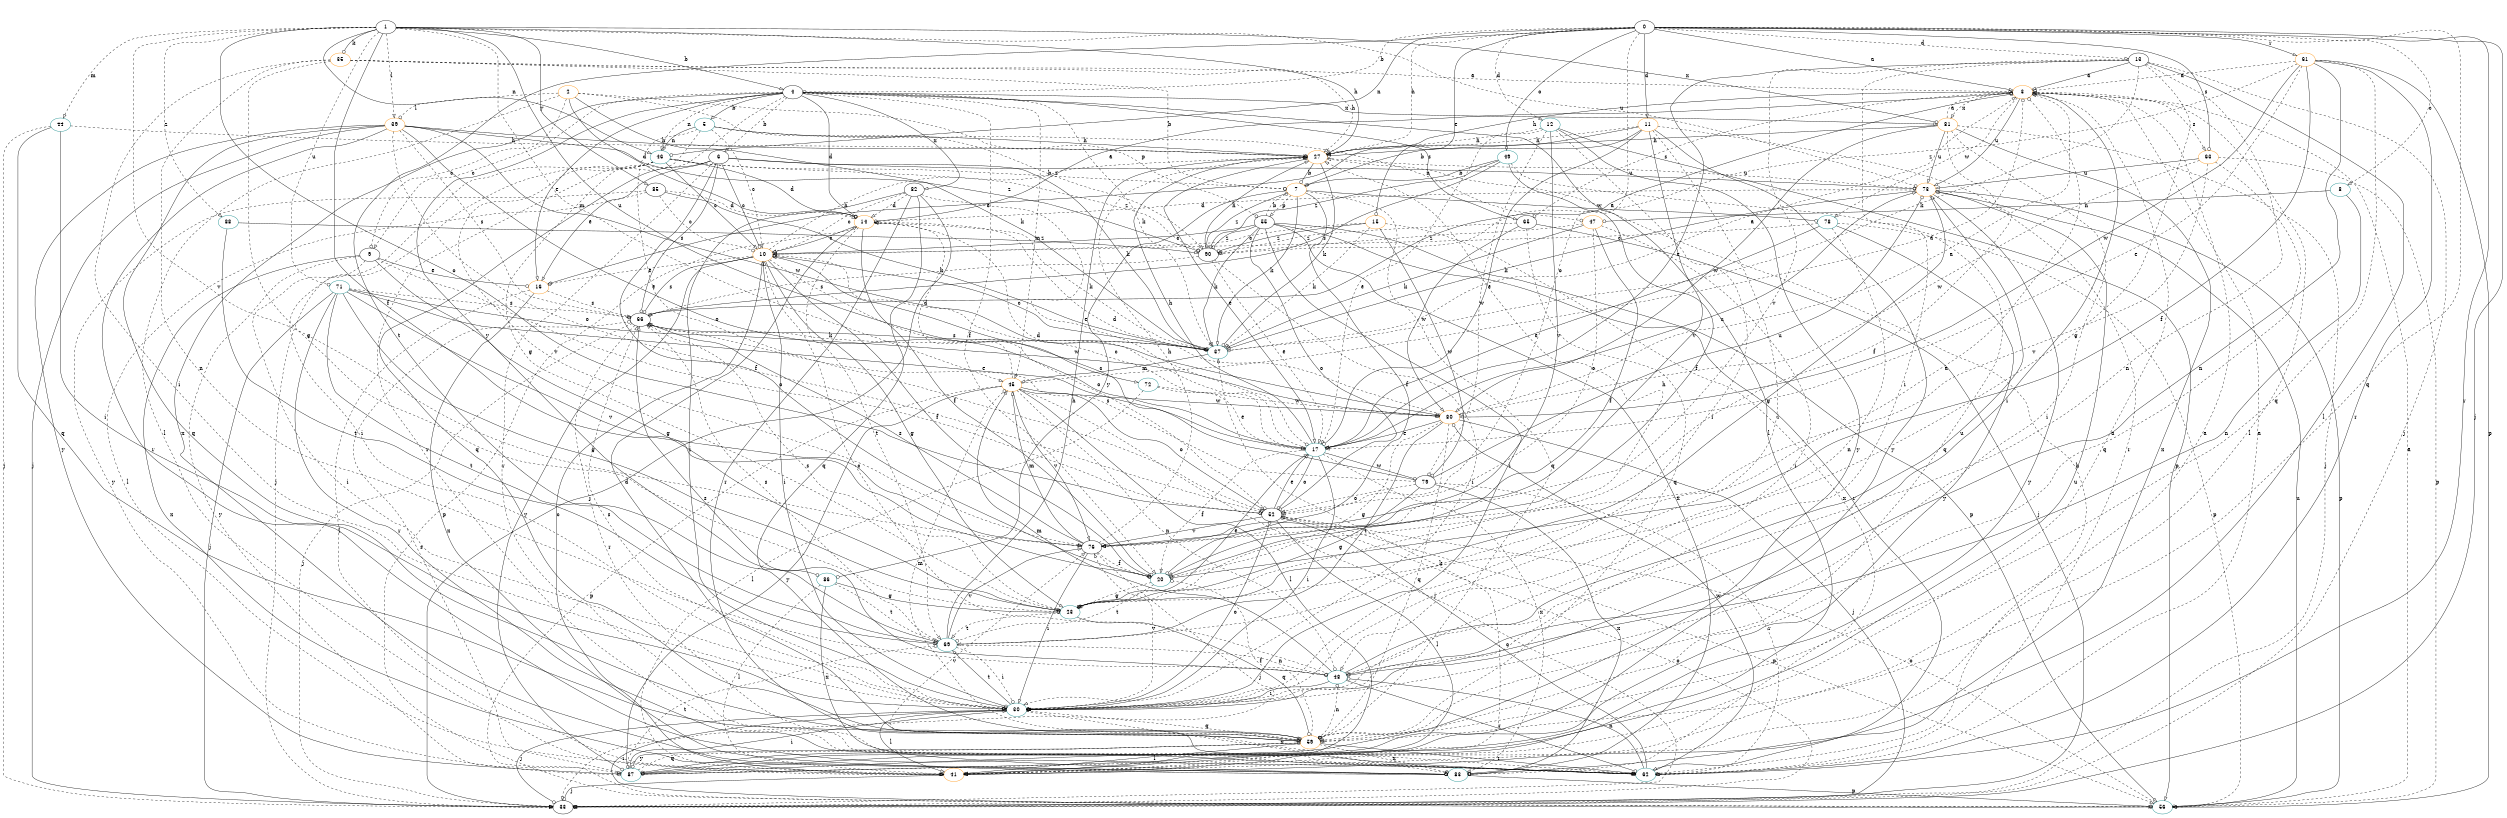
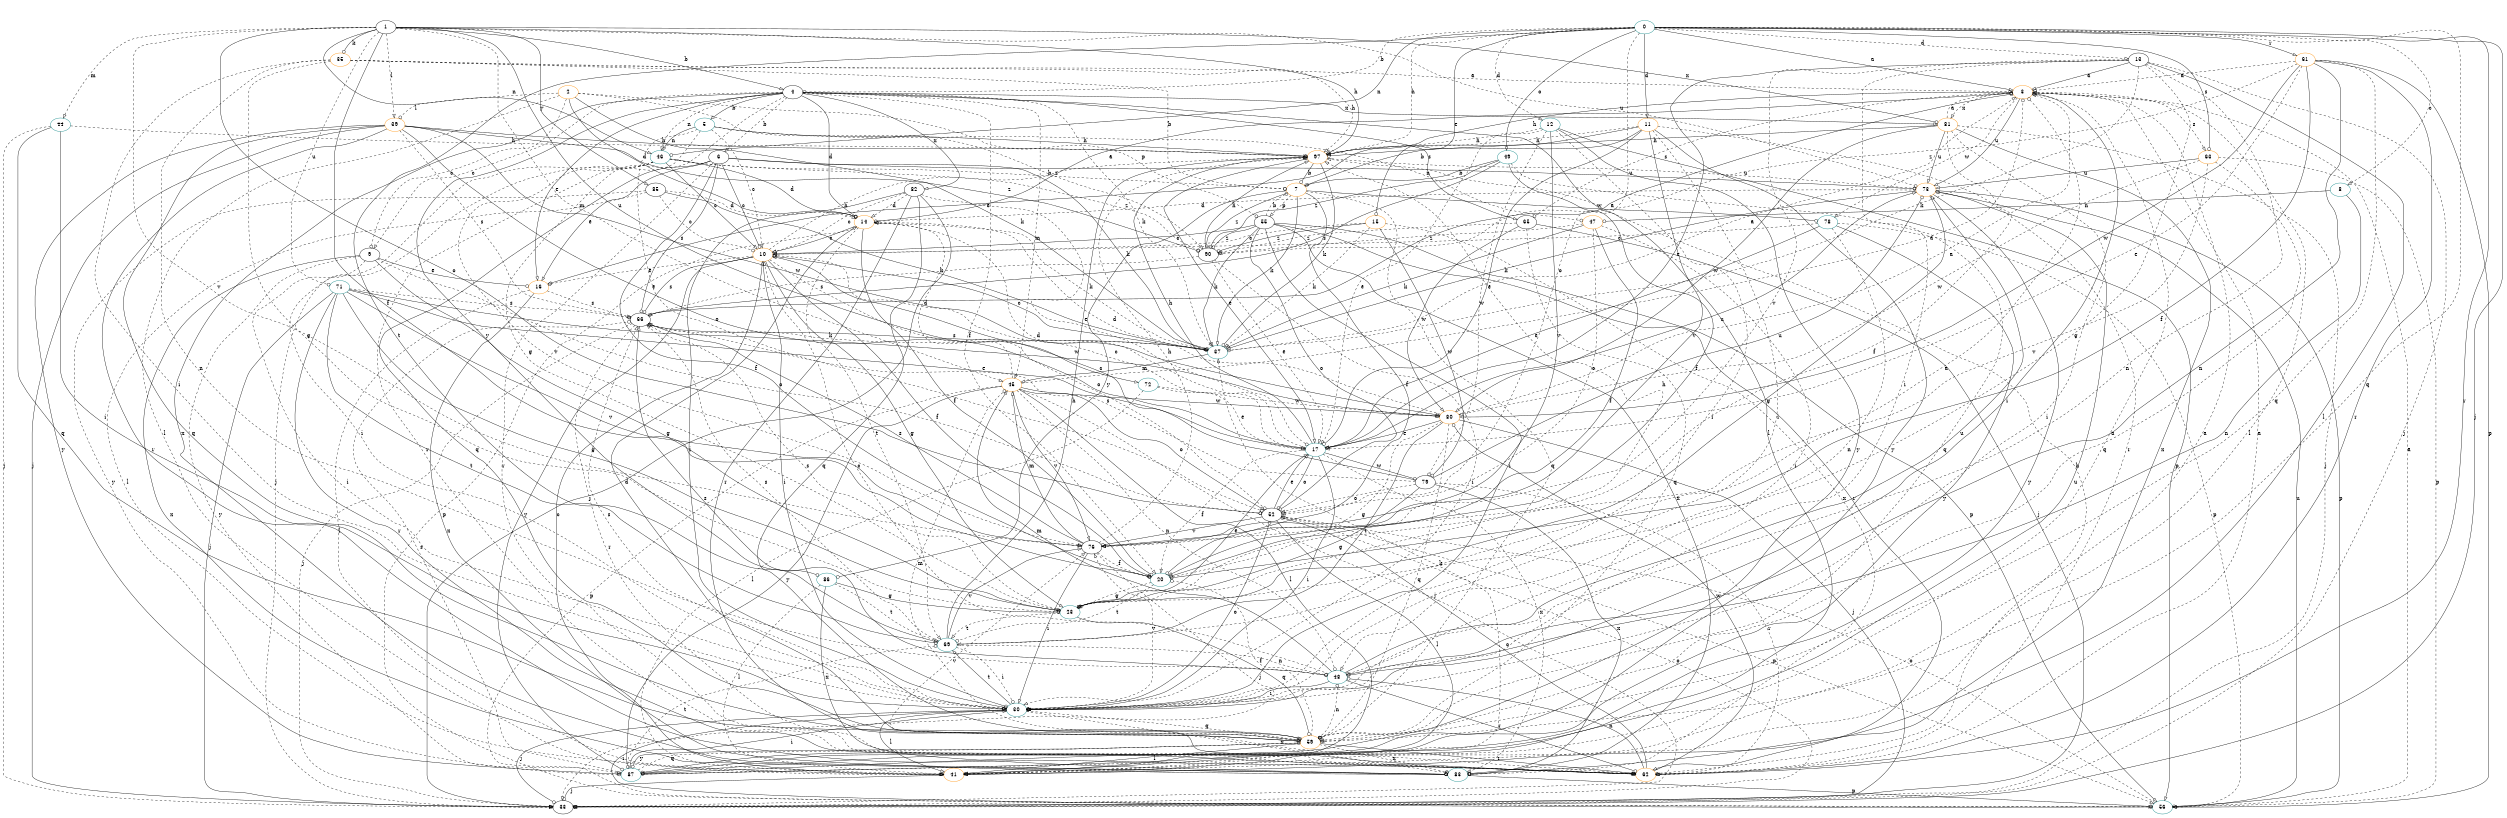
node "0": color black -> teal
node "27": label "27" -> "97"
node "88": removed
edge "39" -> "52": removed, label "o"
node "62": color teal -> darkorange
